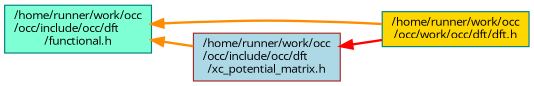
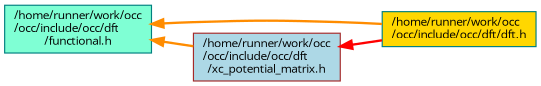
node "/home/runner/work/occ /occ/work/occ/dft/dft.h": label "/home/runner/work/occ /occ/work/occ/dft/dft.h" -> "/home/runner/work/occ /occ/include/occ/dft/dft.h"
